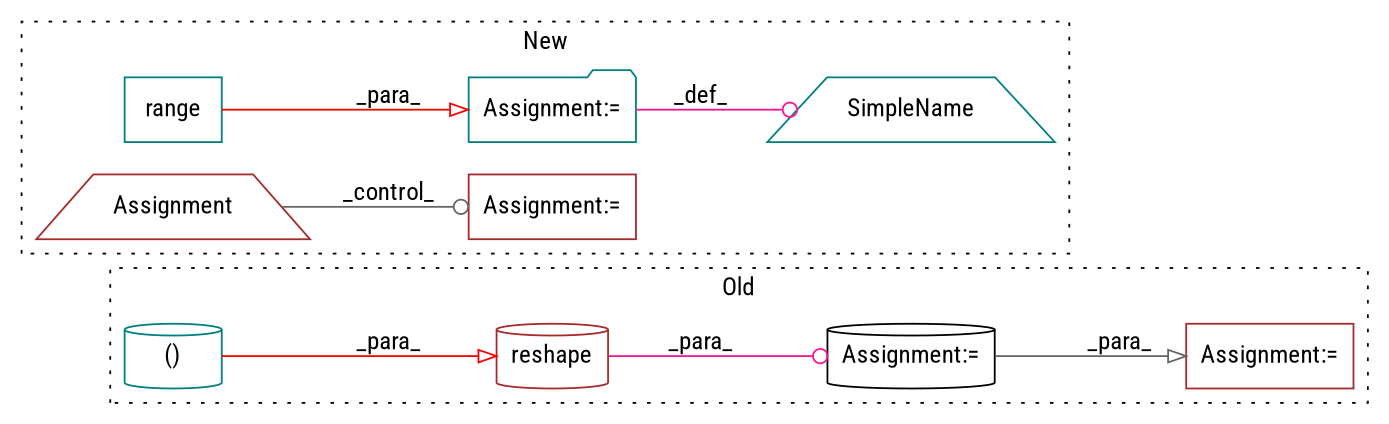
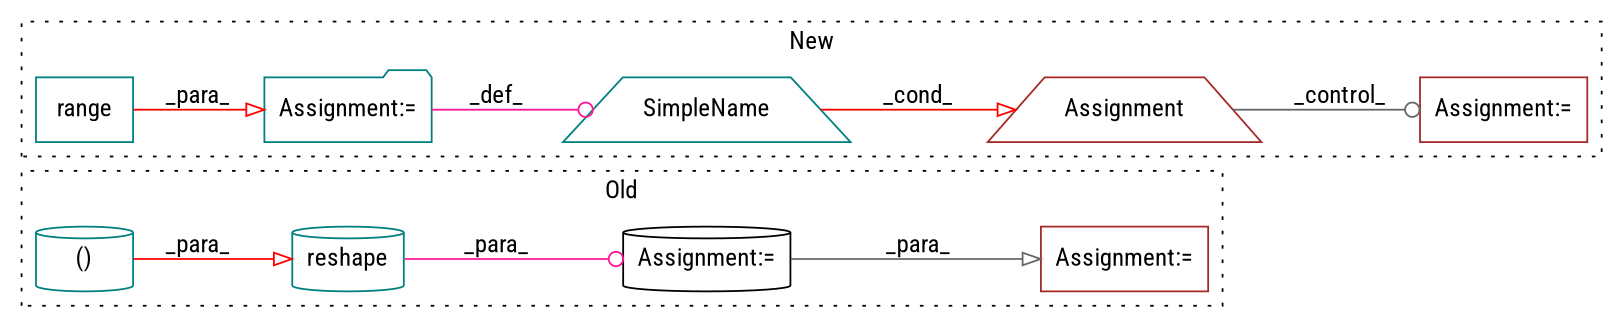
edge "SimpleName" -> "Assignment": added, label "_cond_"
node "reshape": color brown -> teal
